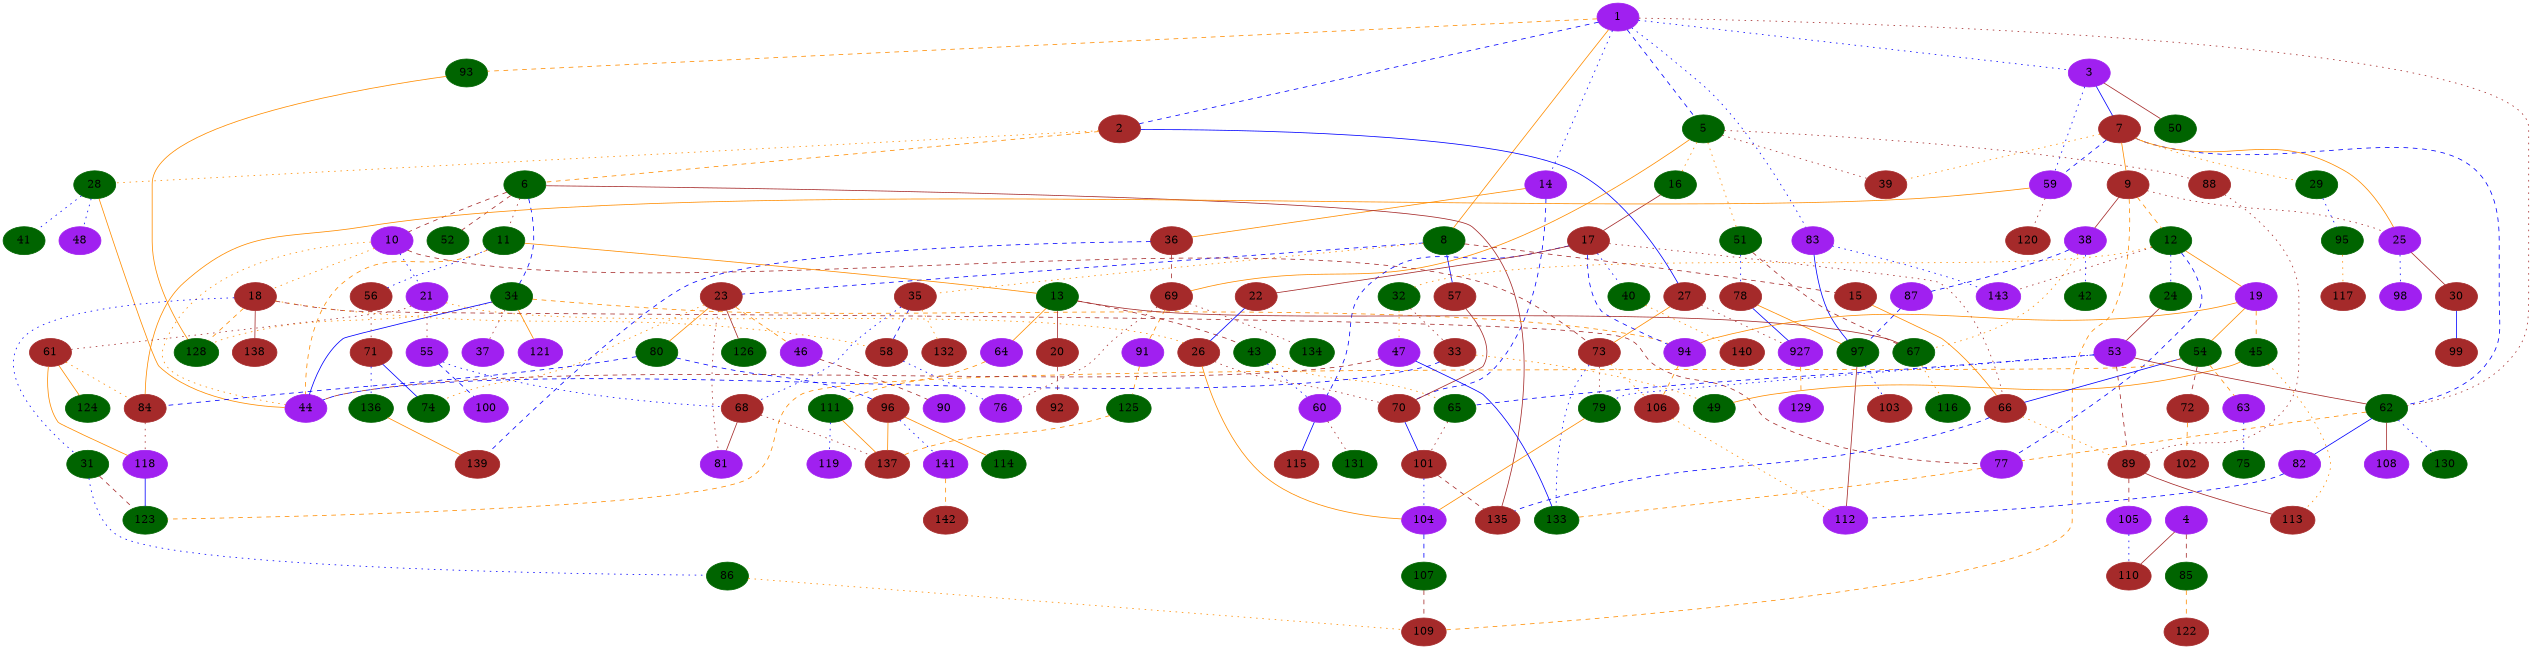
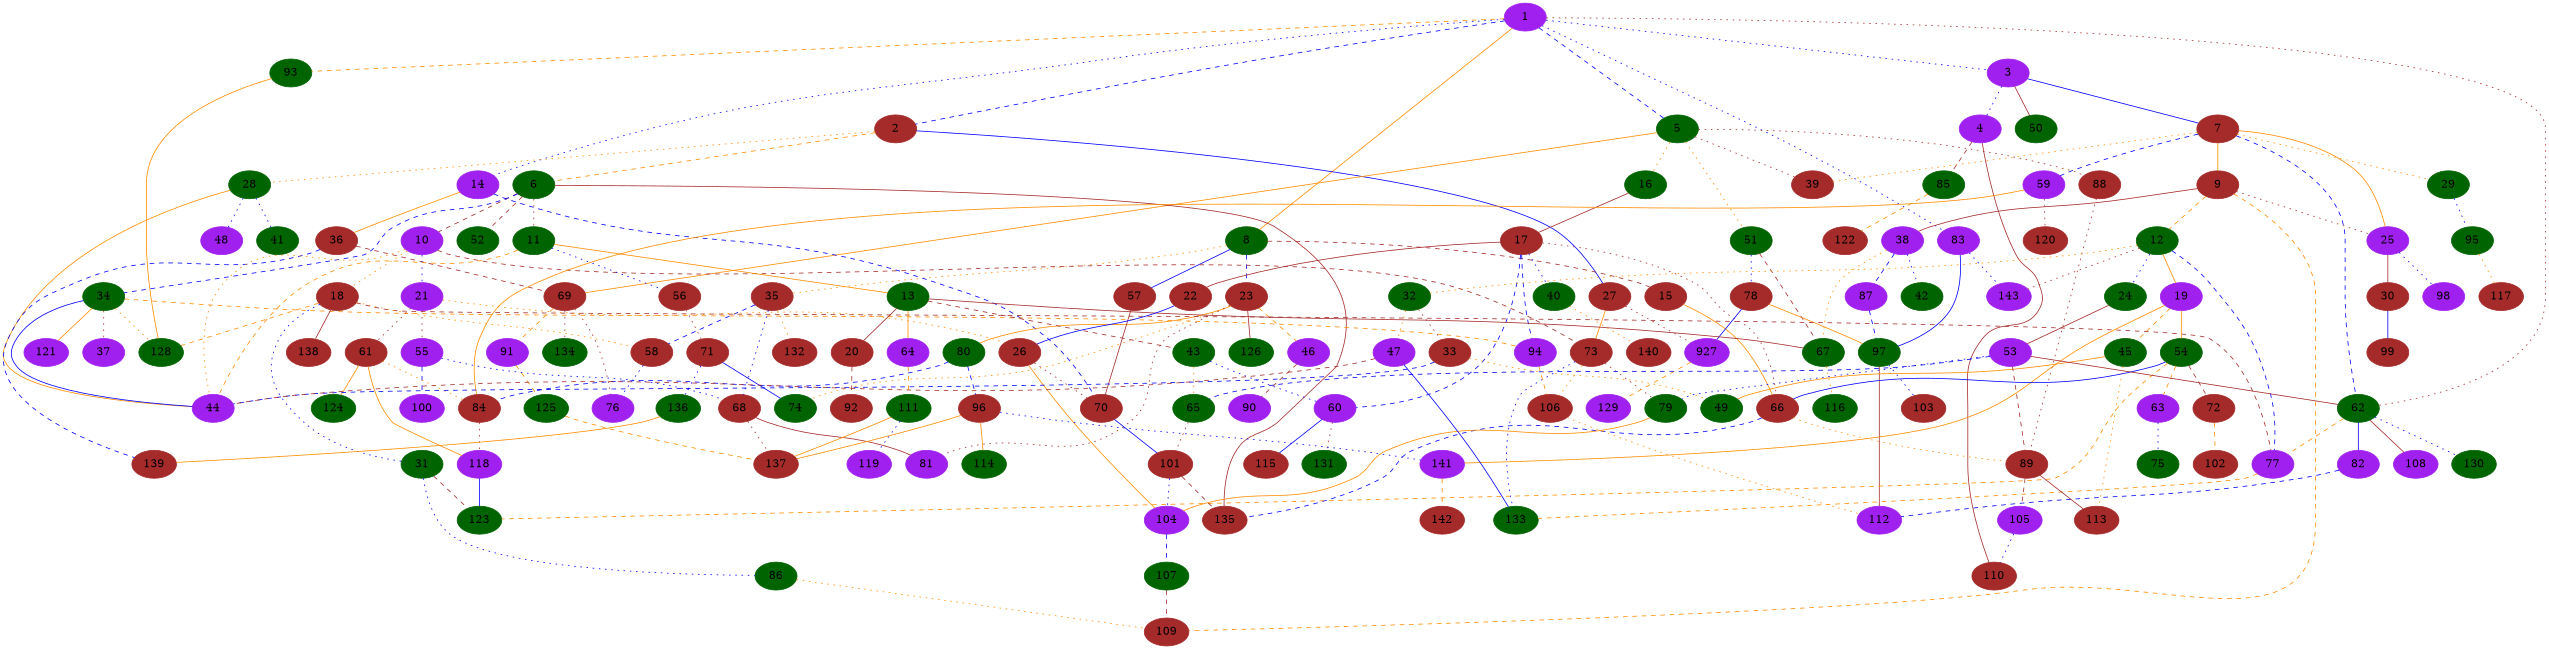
edge "3" -- "59": now "3" -- "4"
edge "19" -- "94": now "19" -- "141"
